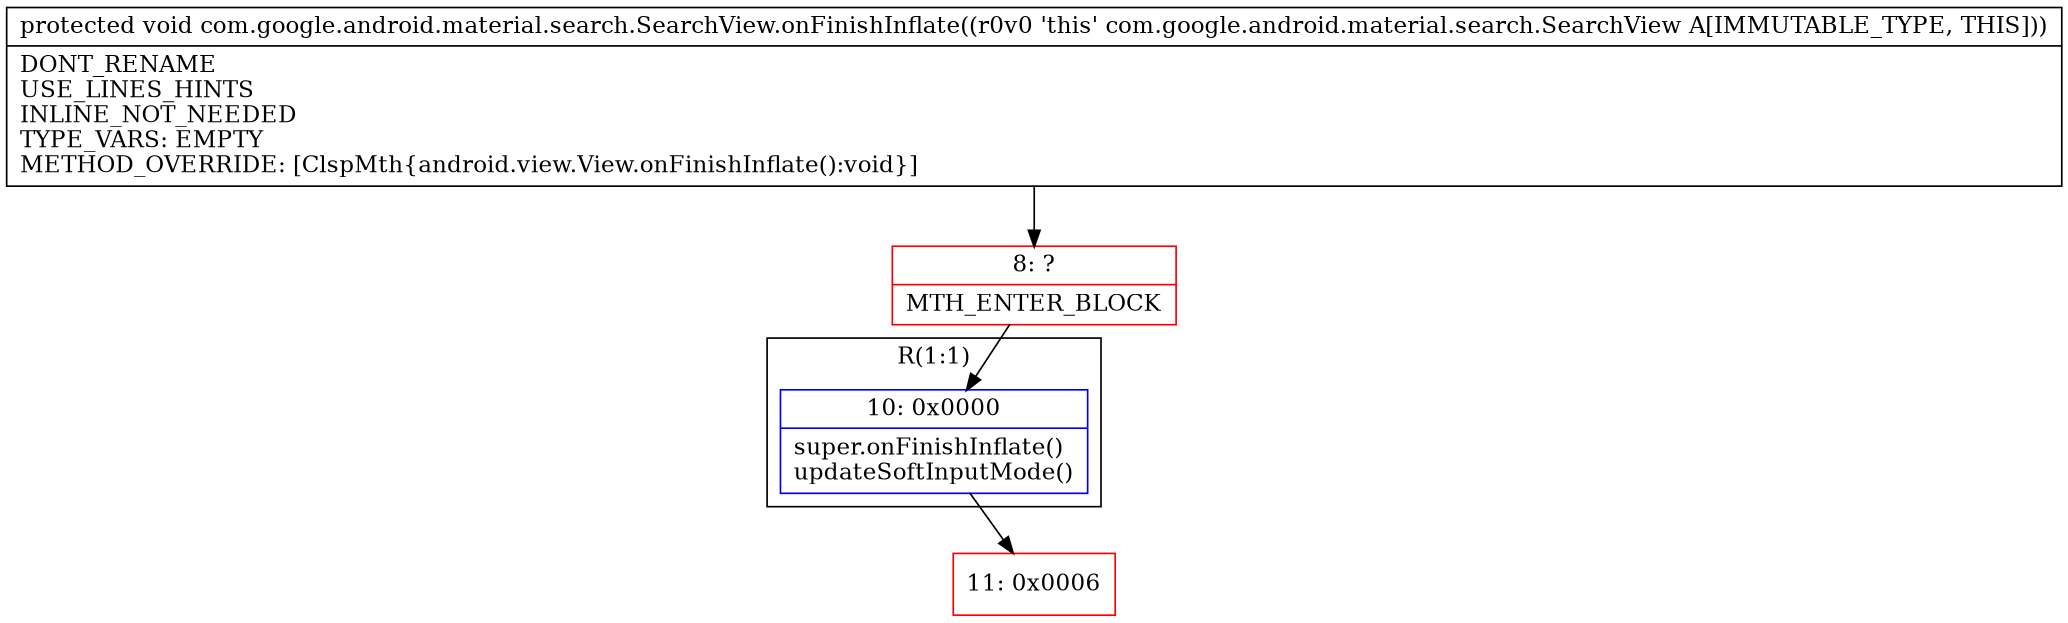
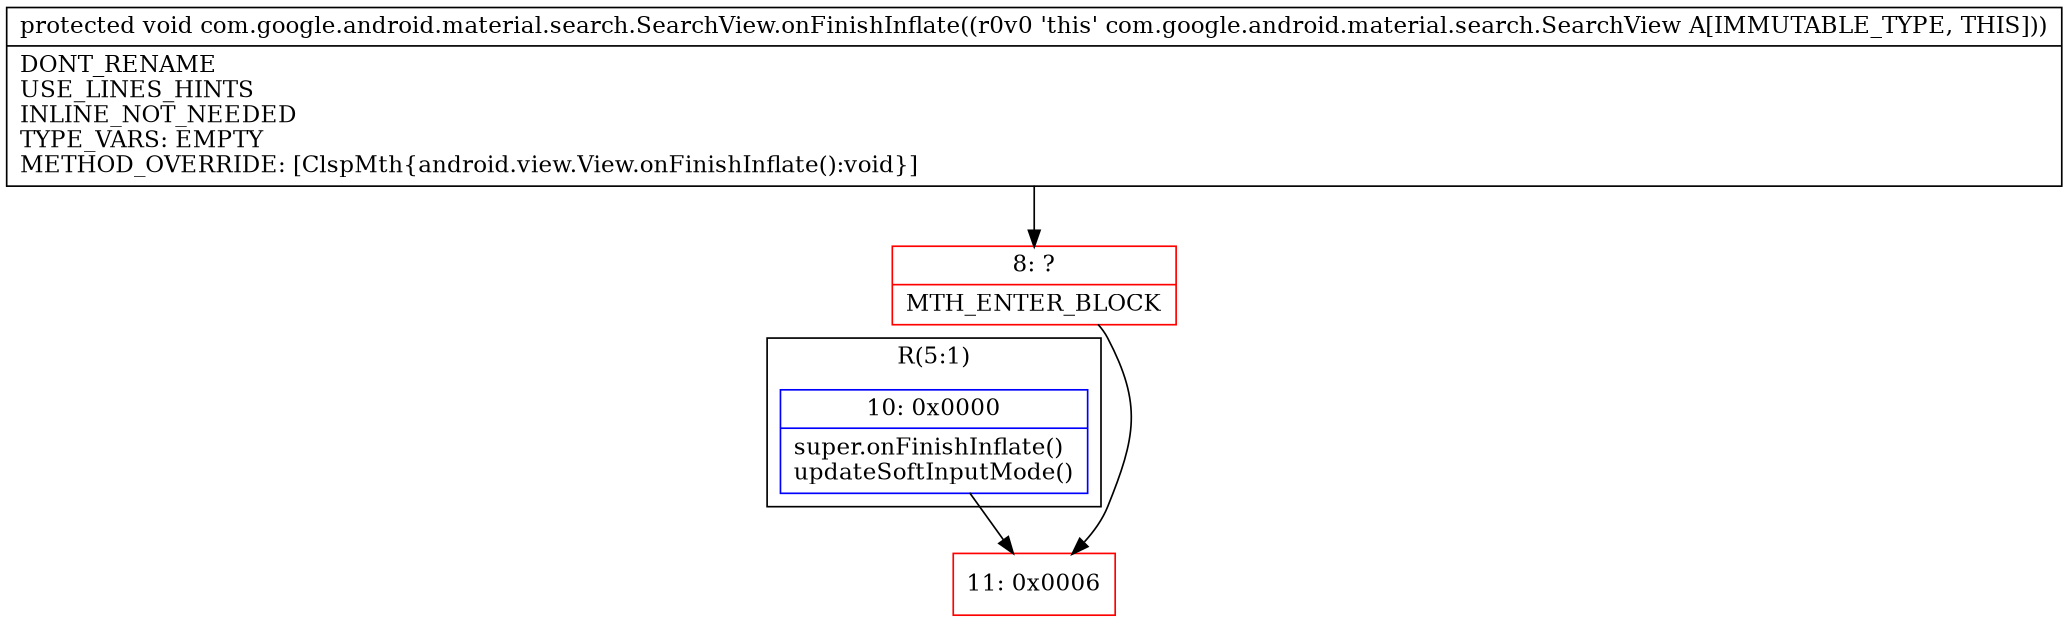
edge "8: ?" -> "10: 0x0000": now "8: ?" -> "11: 0x0006"
cluster "R(1:1)": label "R(1:1)" -> "R(5:1)"
